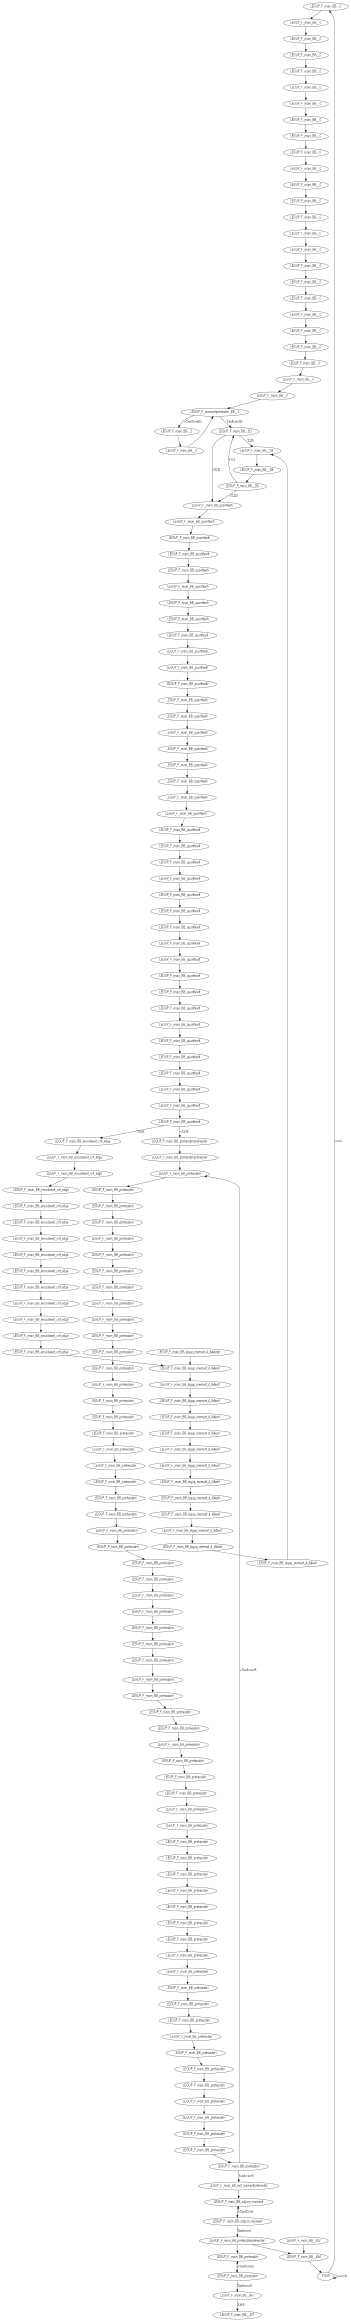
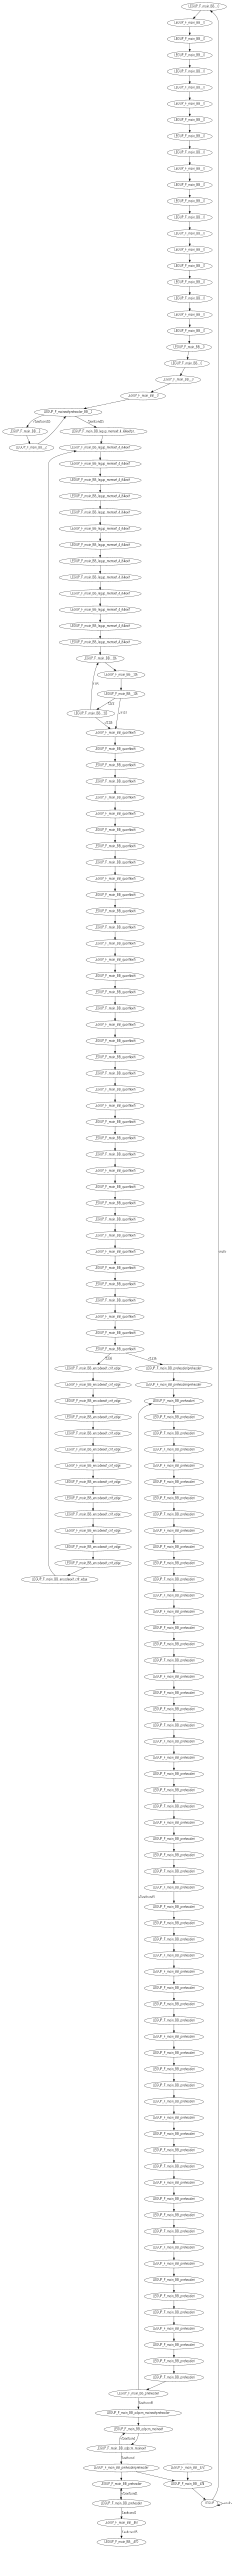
edge "LEGUP_F_mainexitpreheader_BB__1" -> "LEGUP_F_main_BB__113": now "LEGUP_F_mainexitpreheader_BB__1" -> "LEGUP_F_main_BB_legup_memset_4_i64exitpr..."
node "LEGUP_F_main_BB_exit_mainexitpreheader": label "LEGUP_F_main_BB_exit_mainexitpreheader" -> "LEGUP_F_main_BB_adpcm_mainexitpreheader"
node "LEGUP_F_main_BB__454": label "LEGUP_F_main_BB__454" -> "LEGUP_F_main_BB__474"
edge "LEGUP_F_main_BB__467" -> "LEGUP_F_main_BB__470": label "%469" -> "%exitcond15"
